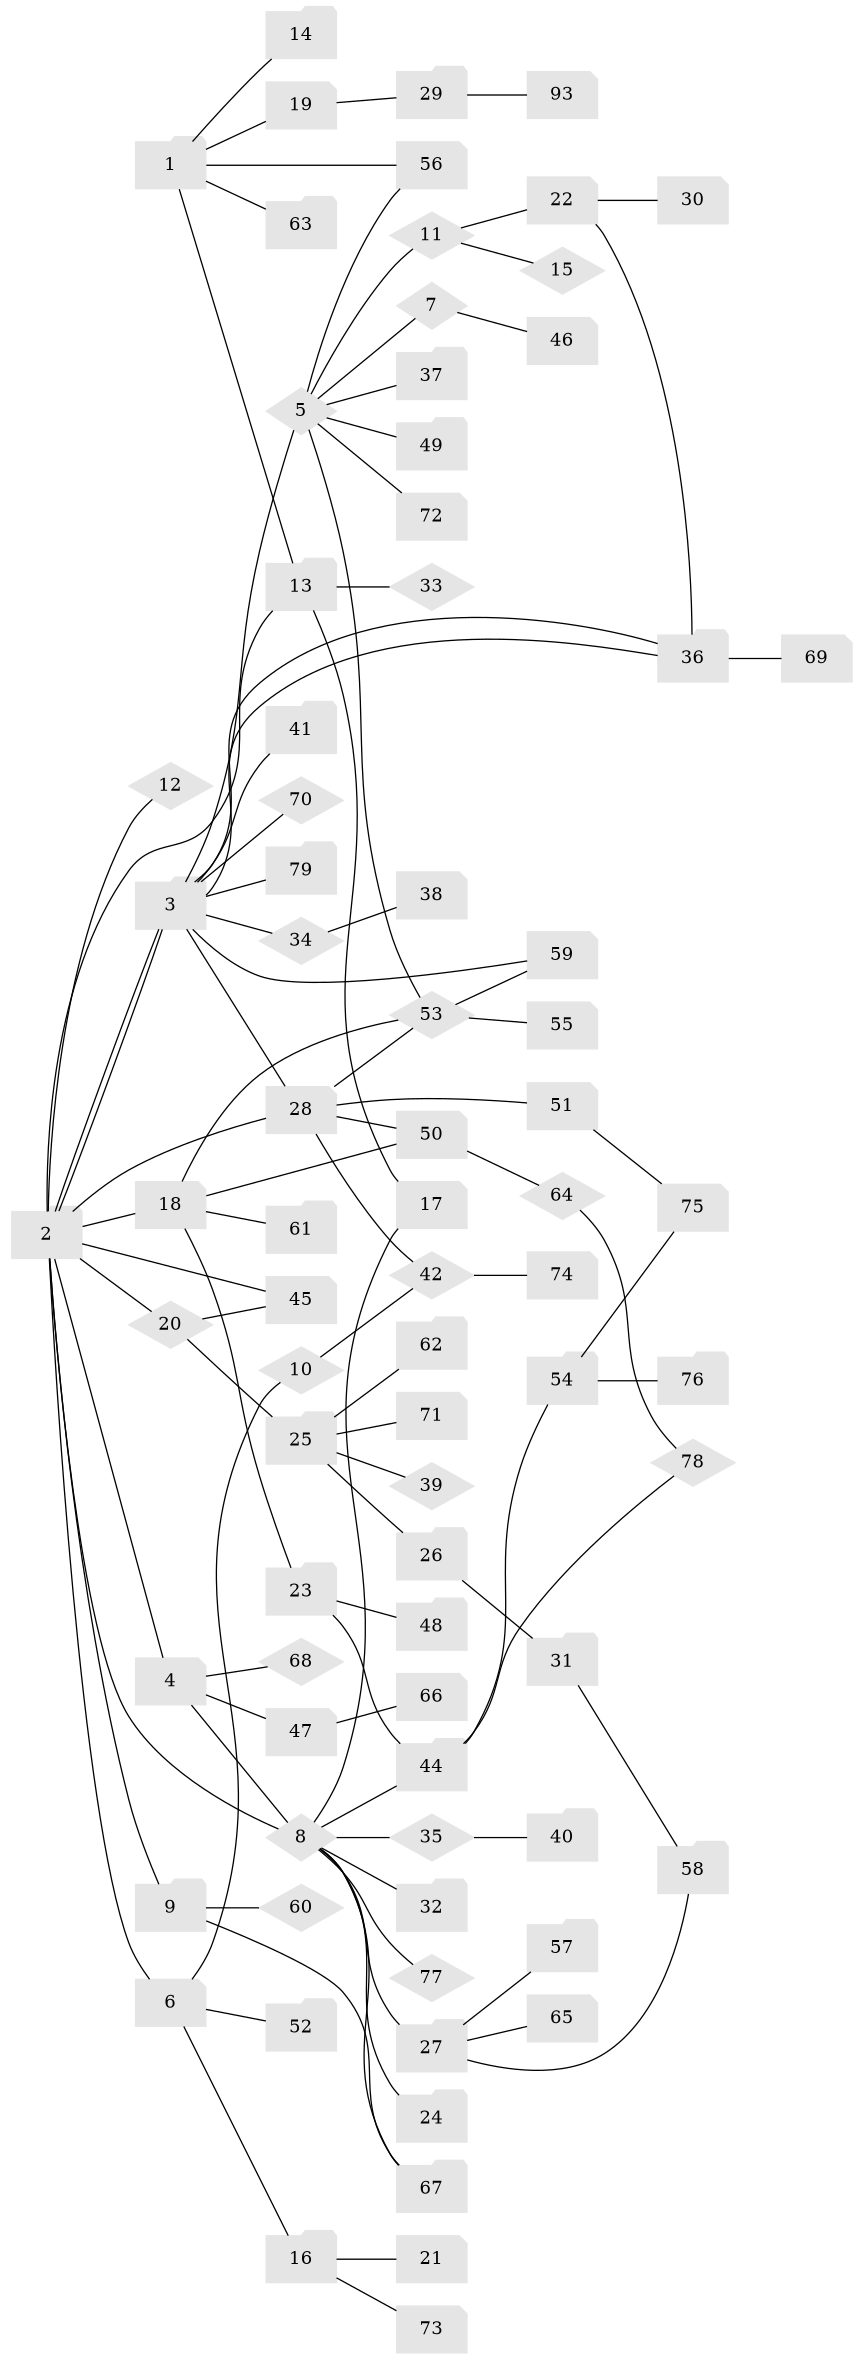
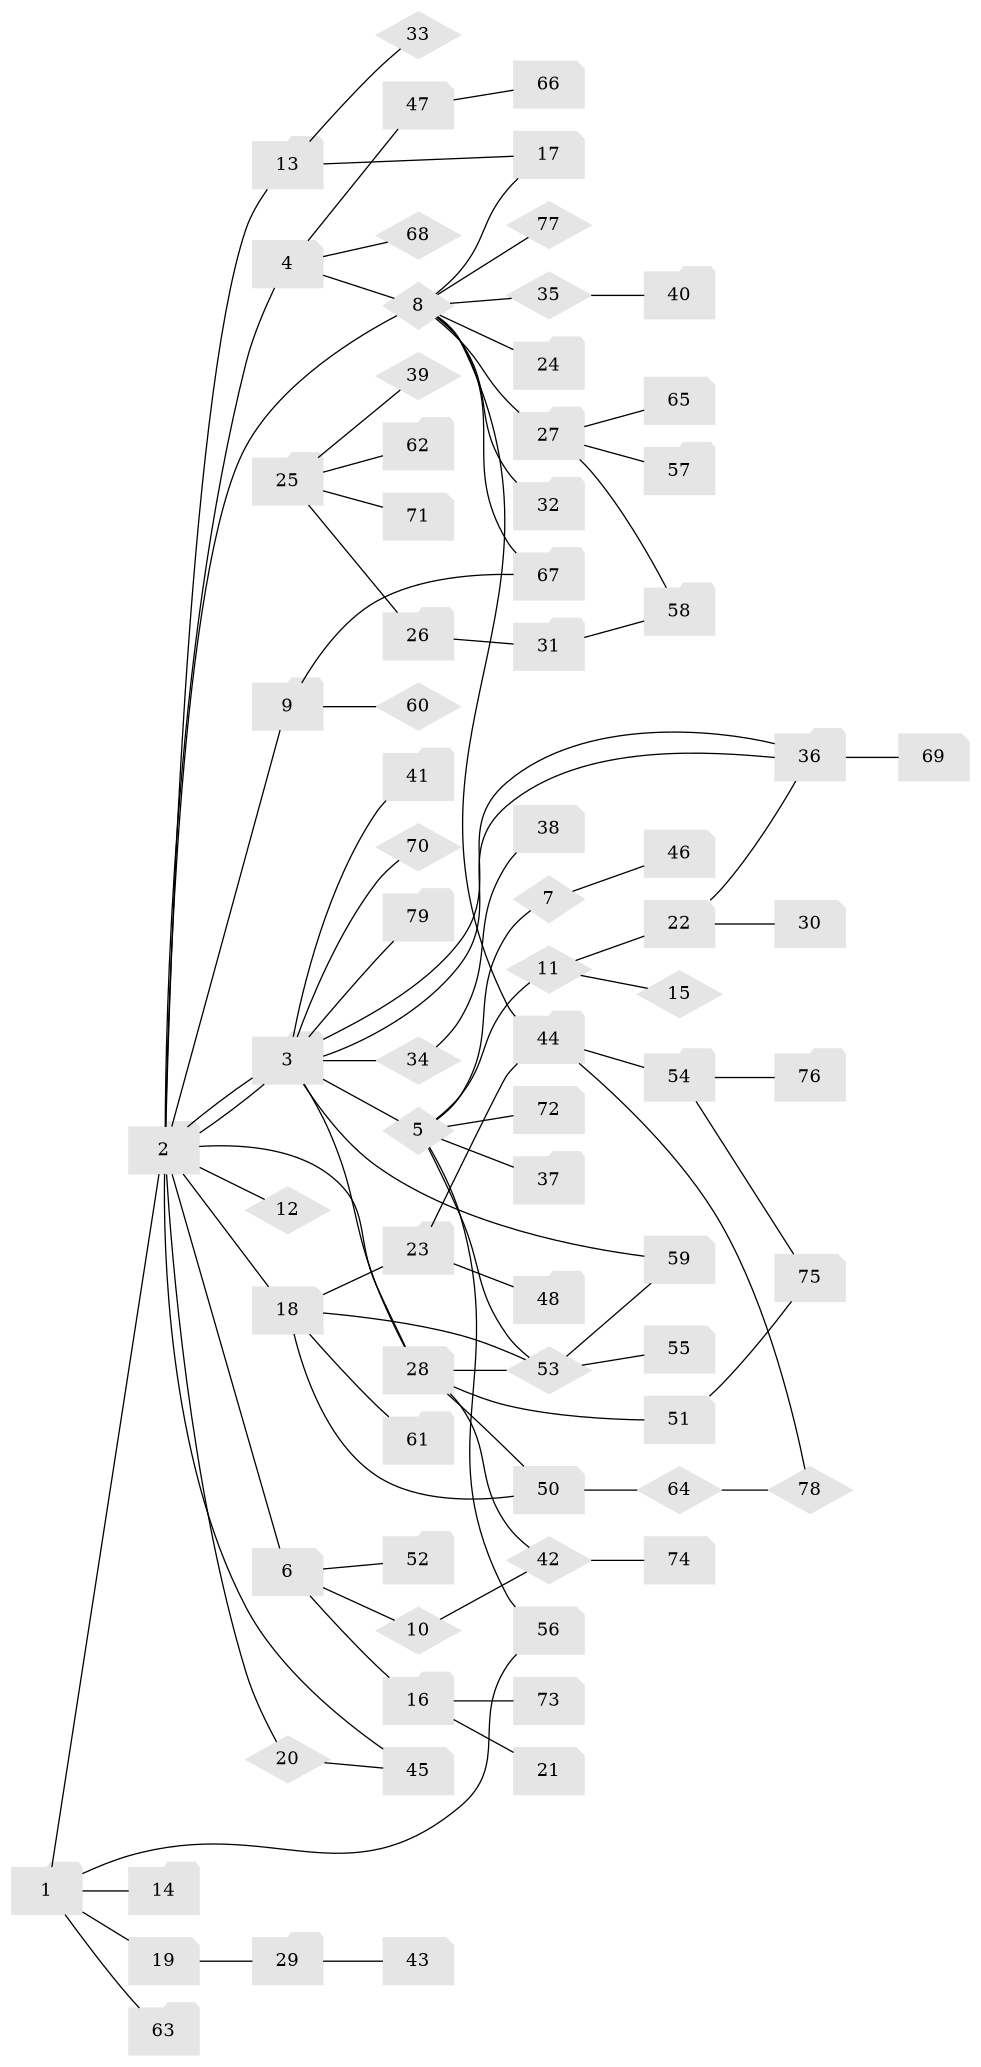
node "93": label "93" -> "43"
edge "1" -- "13": now "1" -- "2"
node "49": removed
edge "20" -- "25": removed
